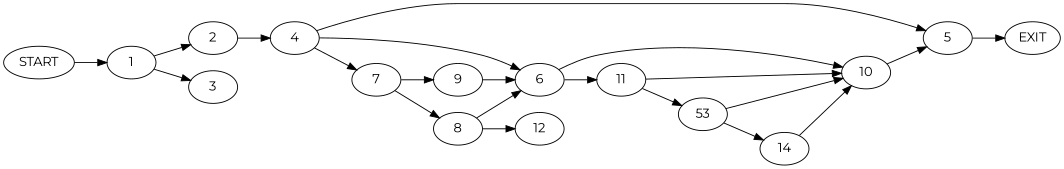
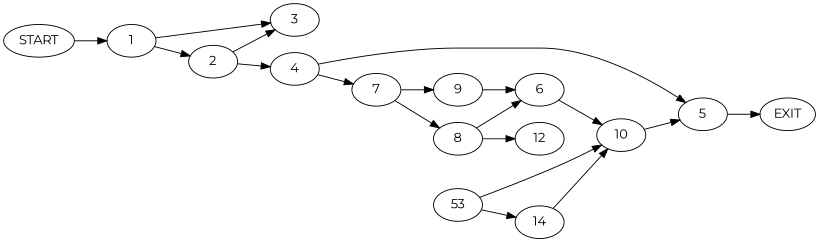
edge "2" -> "3": added
edge "4" -> "6": removed
node "11": removed
